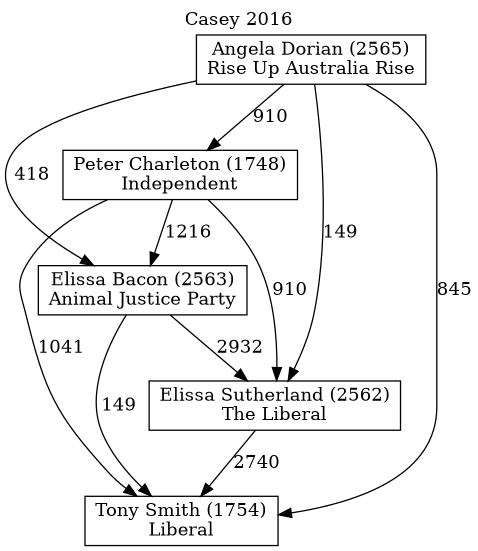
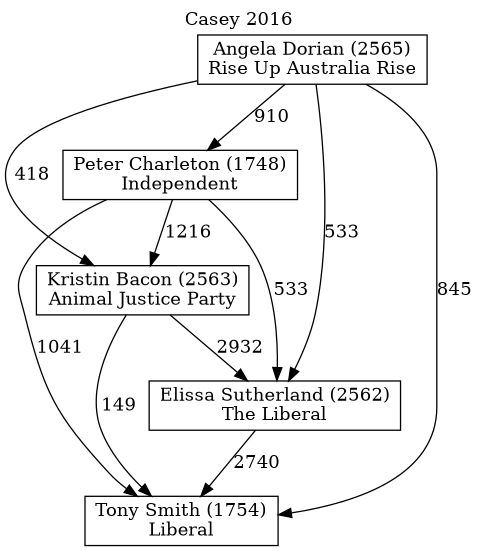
edge "Angela Dorian (2565) Rise Up Australia Rise" -> "Elissa Sutherland (2562) The Liberal": label "149" -> "533"
node "Elissa Bacon (2563) Animal Justice Party": label "Elissa Bacon (2563) Animal Justice Party" -> "Kristin Bacon (2563) Animal Justice Party"
edge "Peter Charleton (1748) Independent" -> "Elissa Sutherland (2562) The Liberal": label "910" -> "533"
